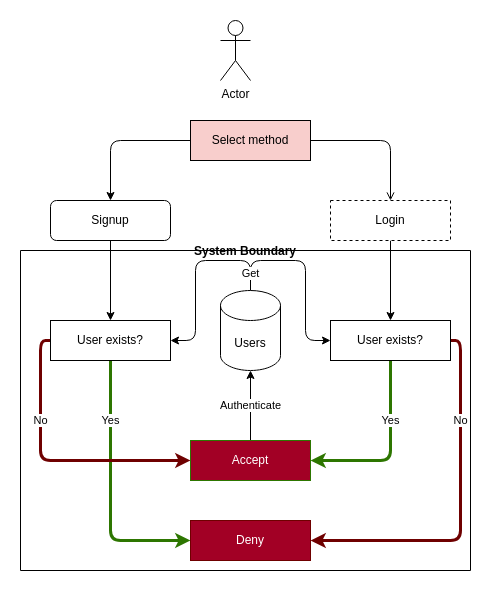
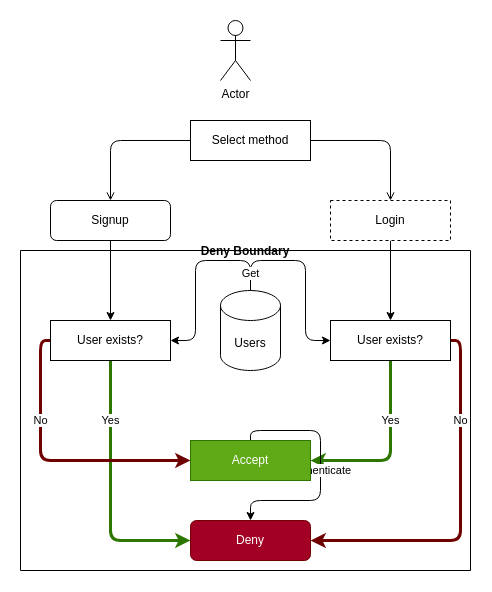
node "Select method": fillcolor #f8cecc -> #ffffff
edge "Select method" -> "Signup": arrowhead classic -> open
node "System Boundary": label "System Boundary" -> "Deny Boundary"
edge "Accept" -> "Users": now "Accept" -> "Deny"
node "Accept": fillcolor #a20025 -> #60a917
node "Deny": shape rectangle -> rounded rectangle
